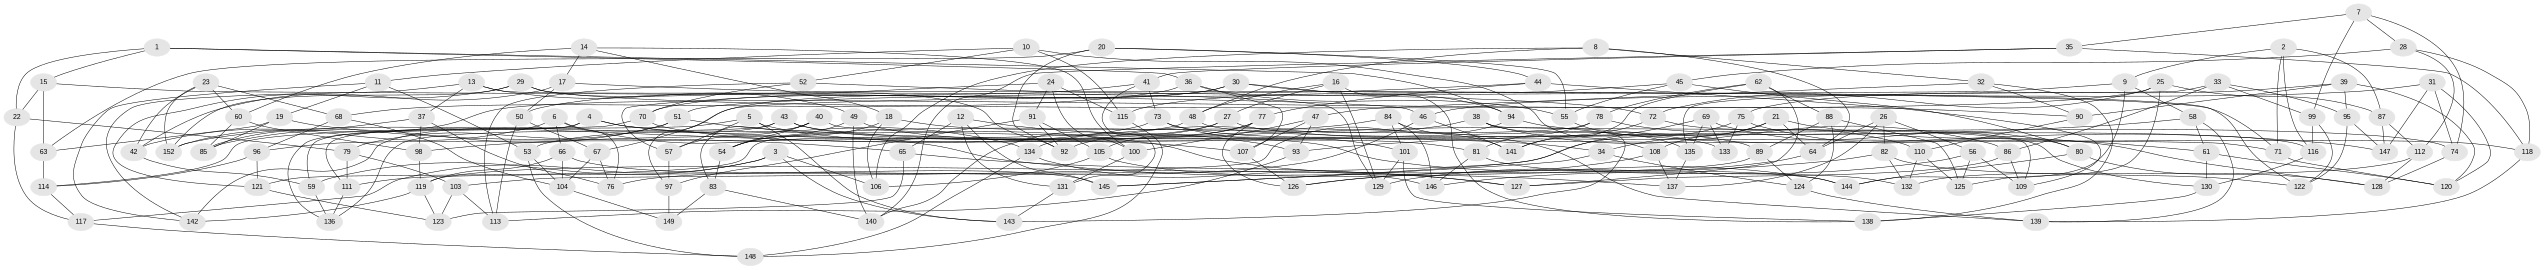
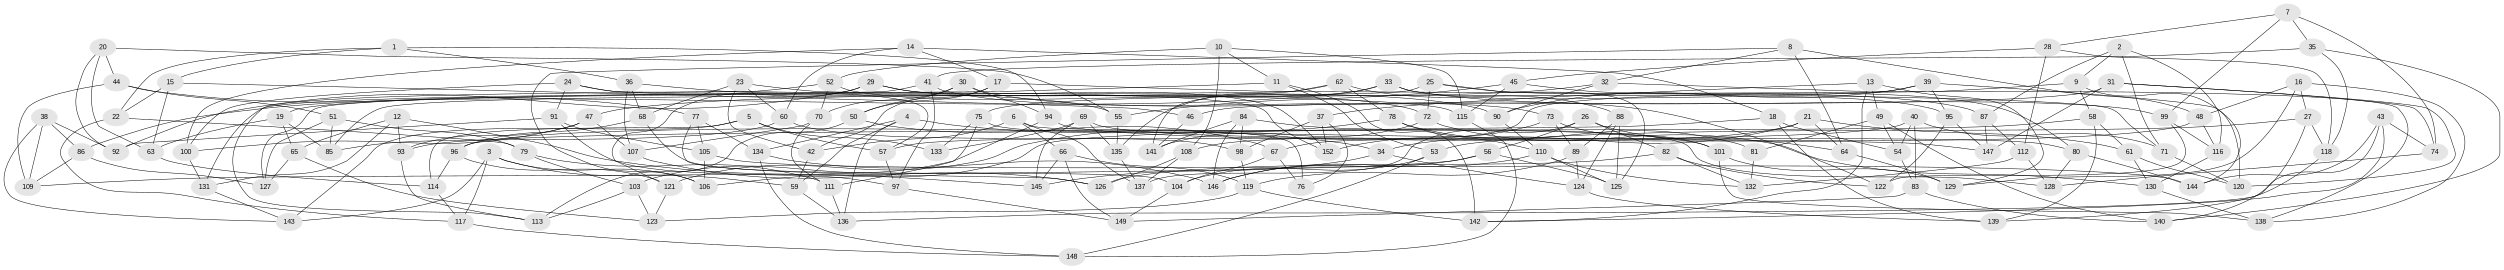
edge "66" -- "104": now "66" -- "149"
edge "81" -- "146": now "110" -- "146"
edge "46" -- "76": removed
